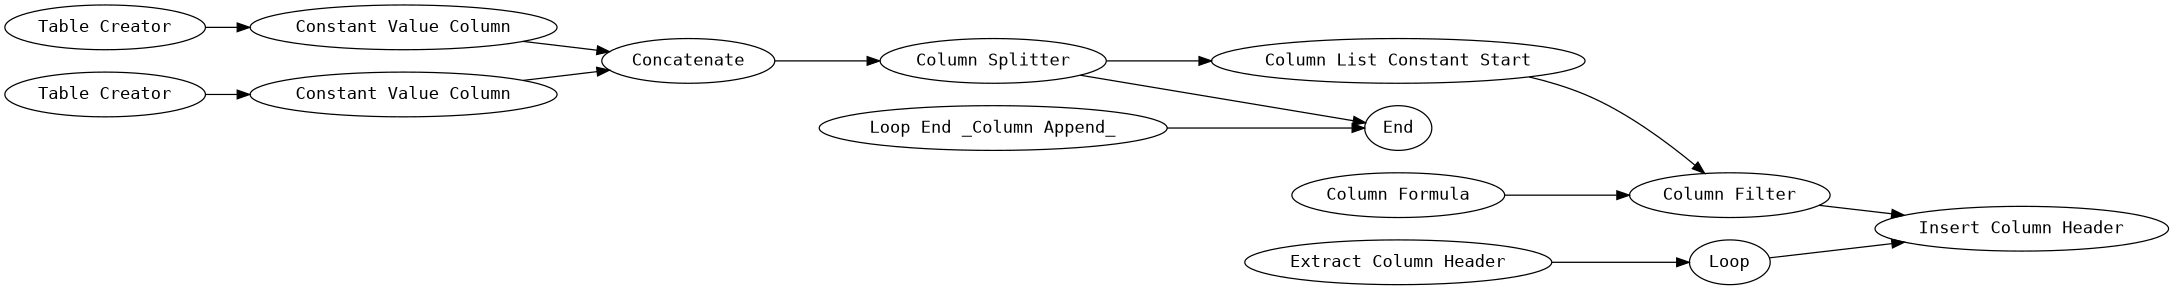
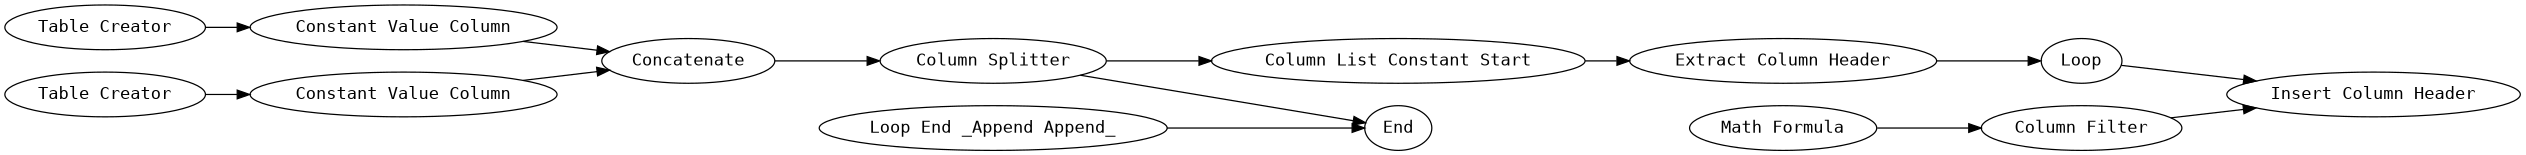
edge "Column List Constant Start" -> "Column Filter": now "Column List Constant Start" -> "Extract Column Header"
node "Loop End _Column Append_": label "Loop End _Column Append_" -> "Loop End _Append Append_"
node "Column Formula": label "Column Formula" -> "Math Formula"
